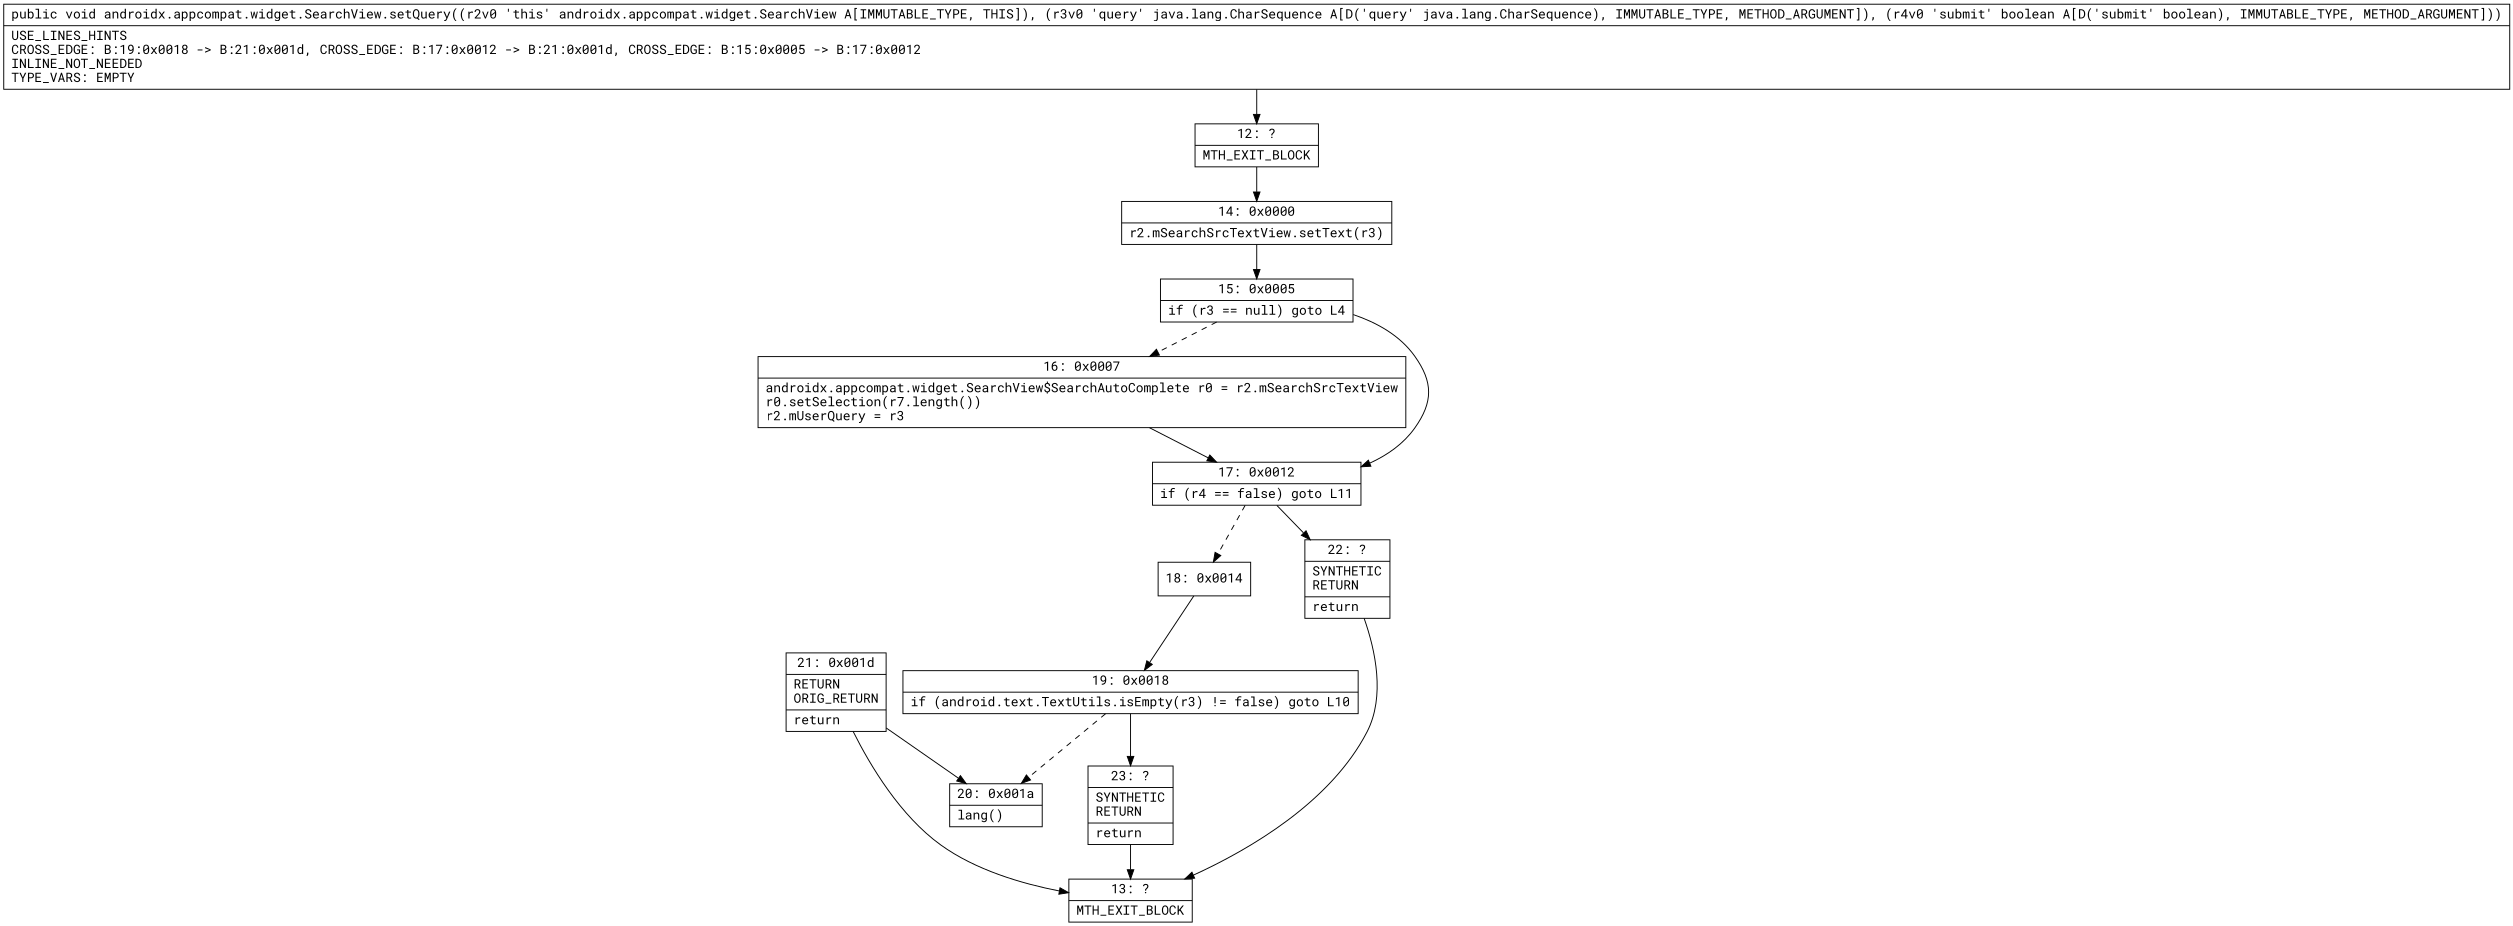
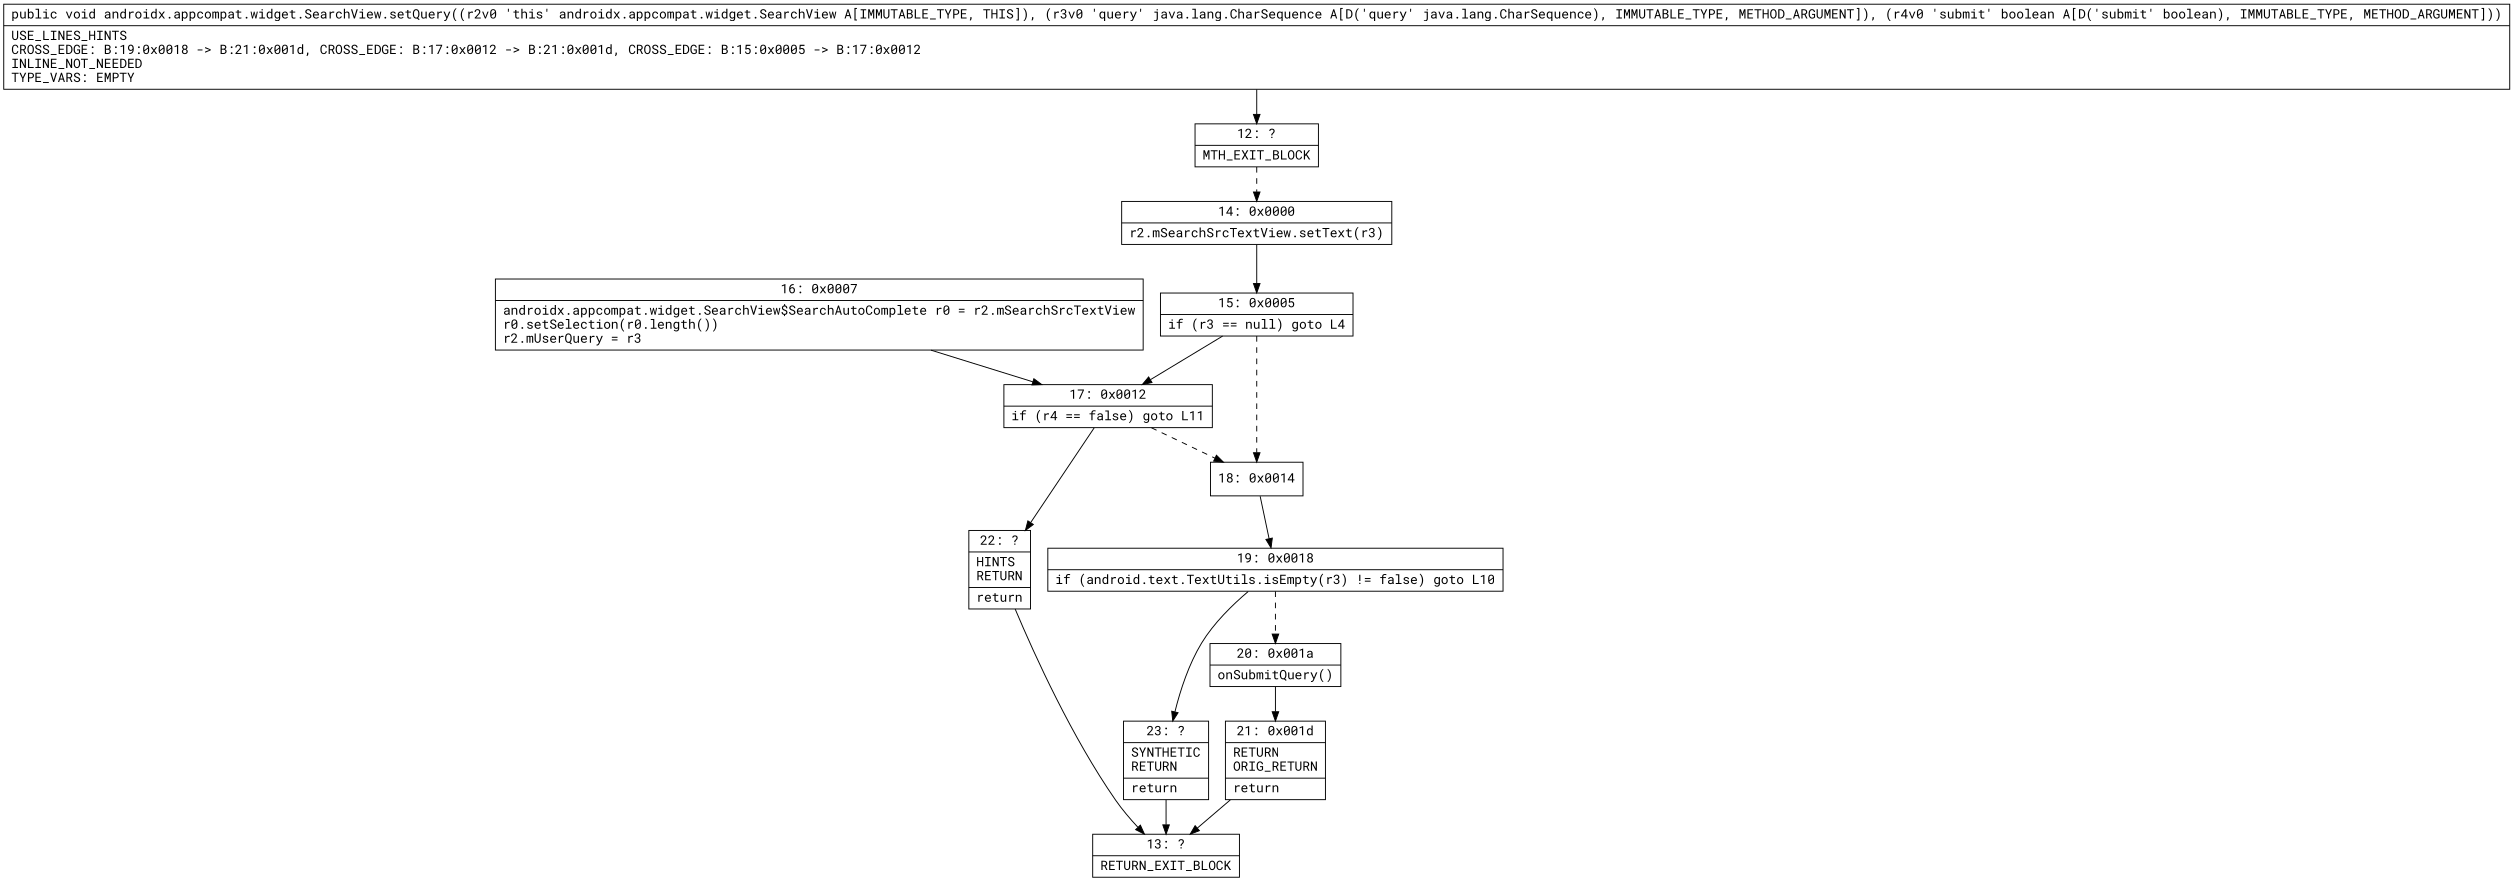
edge "12: ?" -> "14: 0x0000": style solid -> dashed
edge "15: 0x0005" -> "16: 0x0007": now "15: 0x0005" -> "18: 0x0014"
node "16: 0x0007": text "r0.setSelection(r7.length())" -> "r0.setSelection(r0.length())"
node "22: ?": text "SYNTHETIC" -> "HINTS"
edge "21: 0x001d" -> "20: 0x001a": reversed
node "20: 0x001a": text "lang()" -> "onSubmitQuery()"
node "13: ?": text "MTH_EXIT_BLOCK" -> "RETURN_EXIT_BLOCK"
